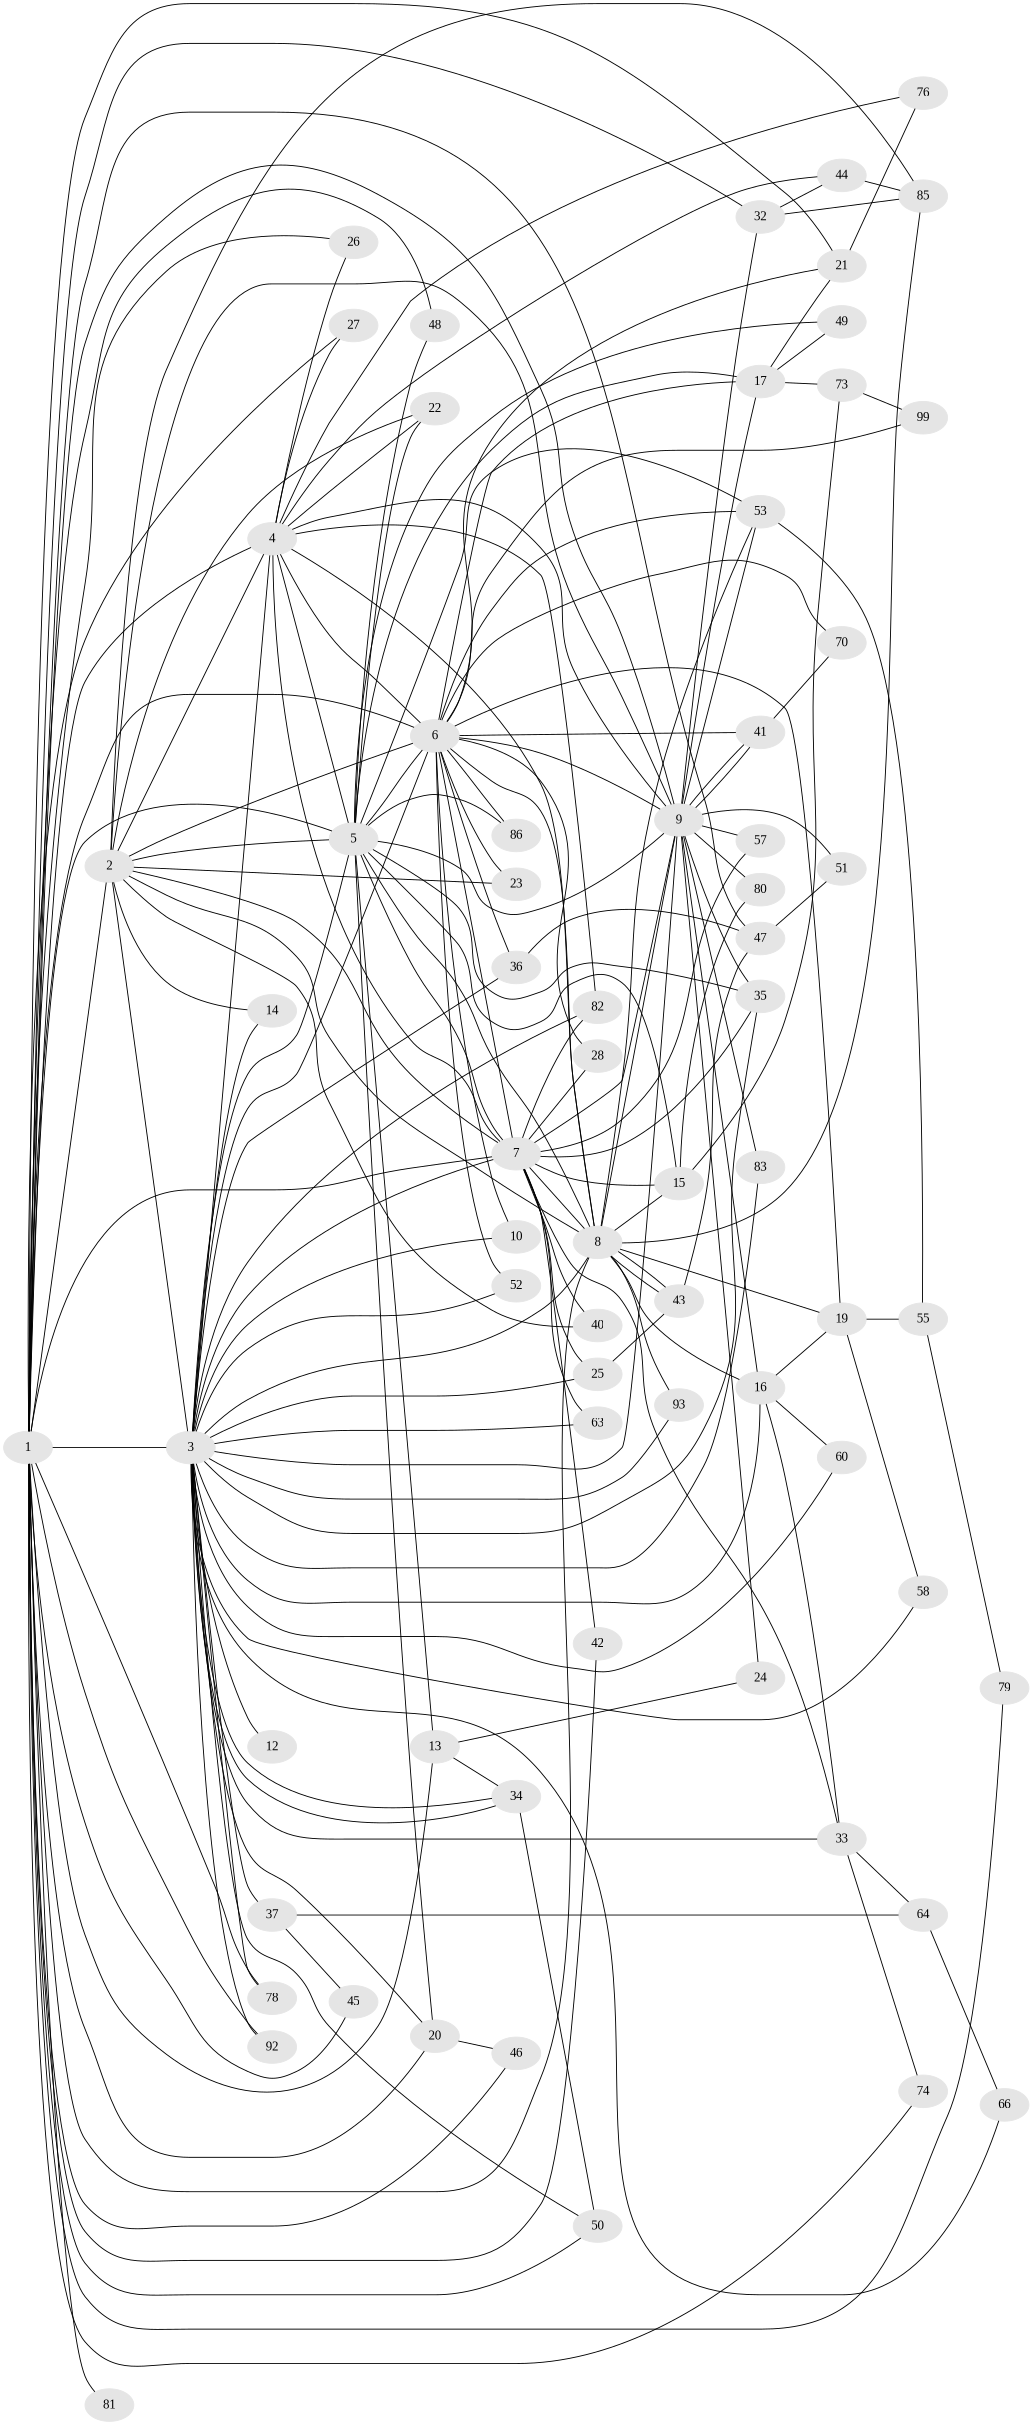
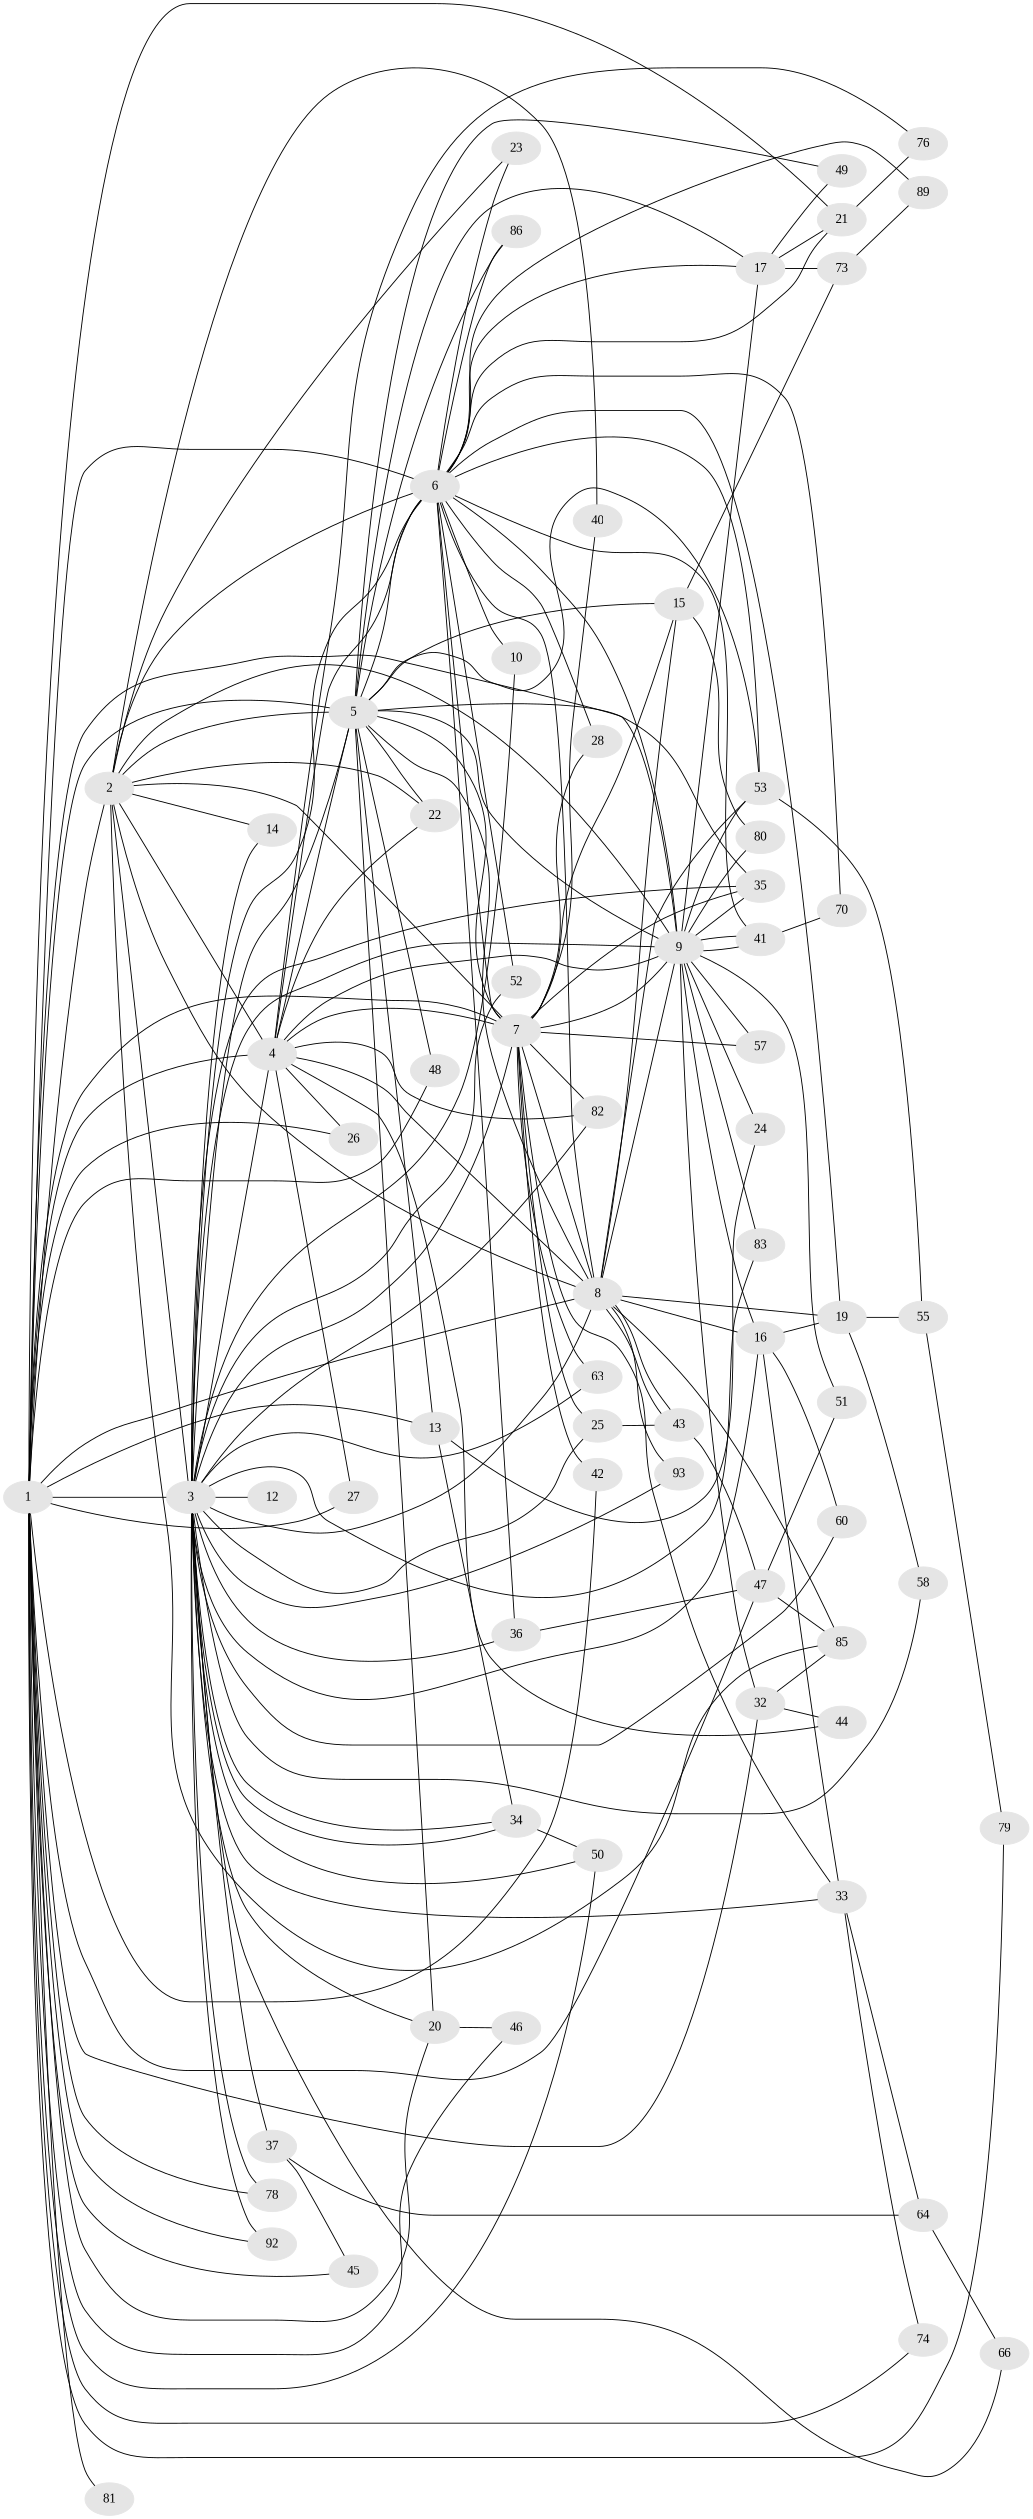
edge "44" -- "85": now "47" -- "85"
node "99": label "99" -> "89"
